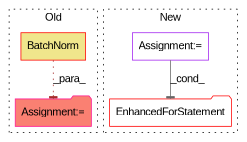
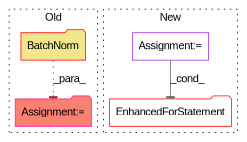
node "BatchNorm": shape box -> folder
